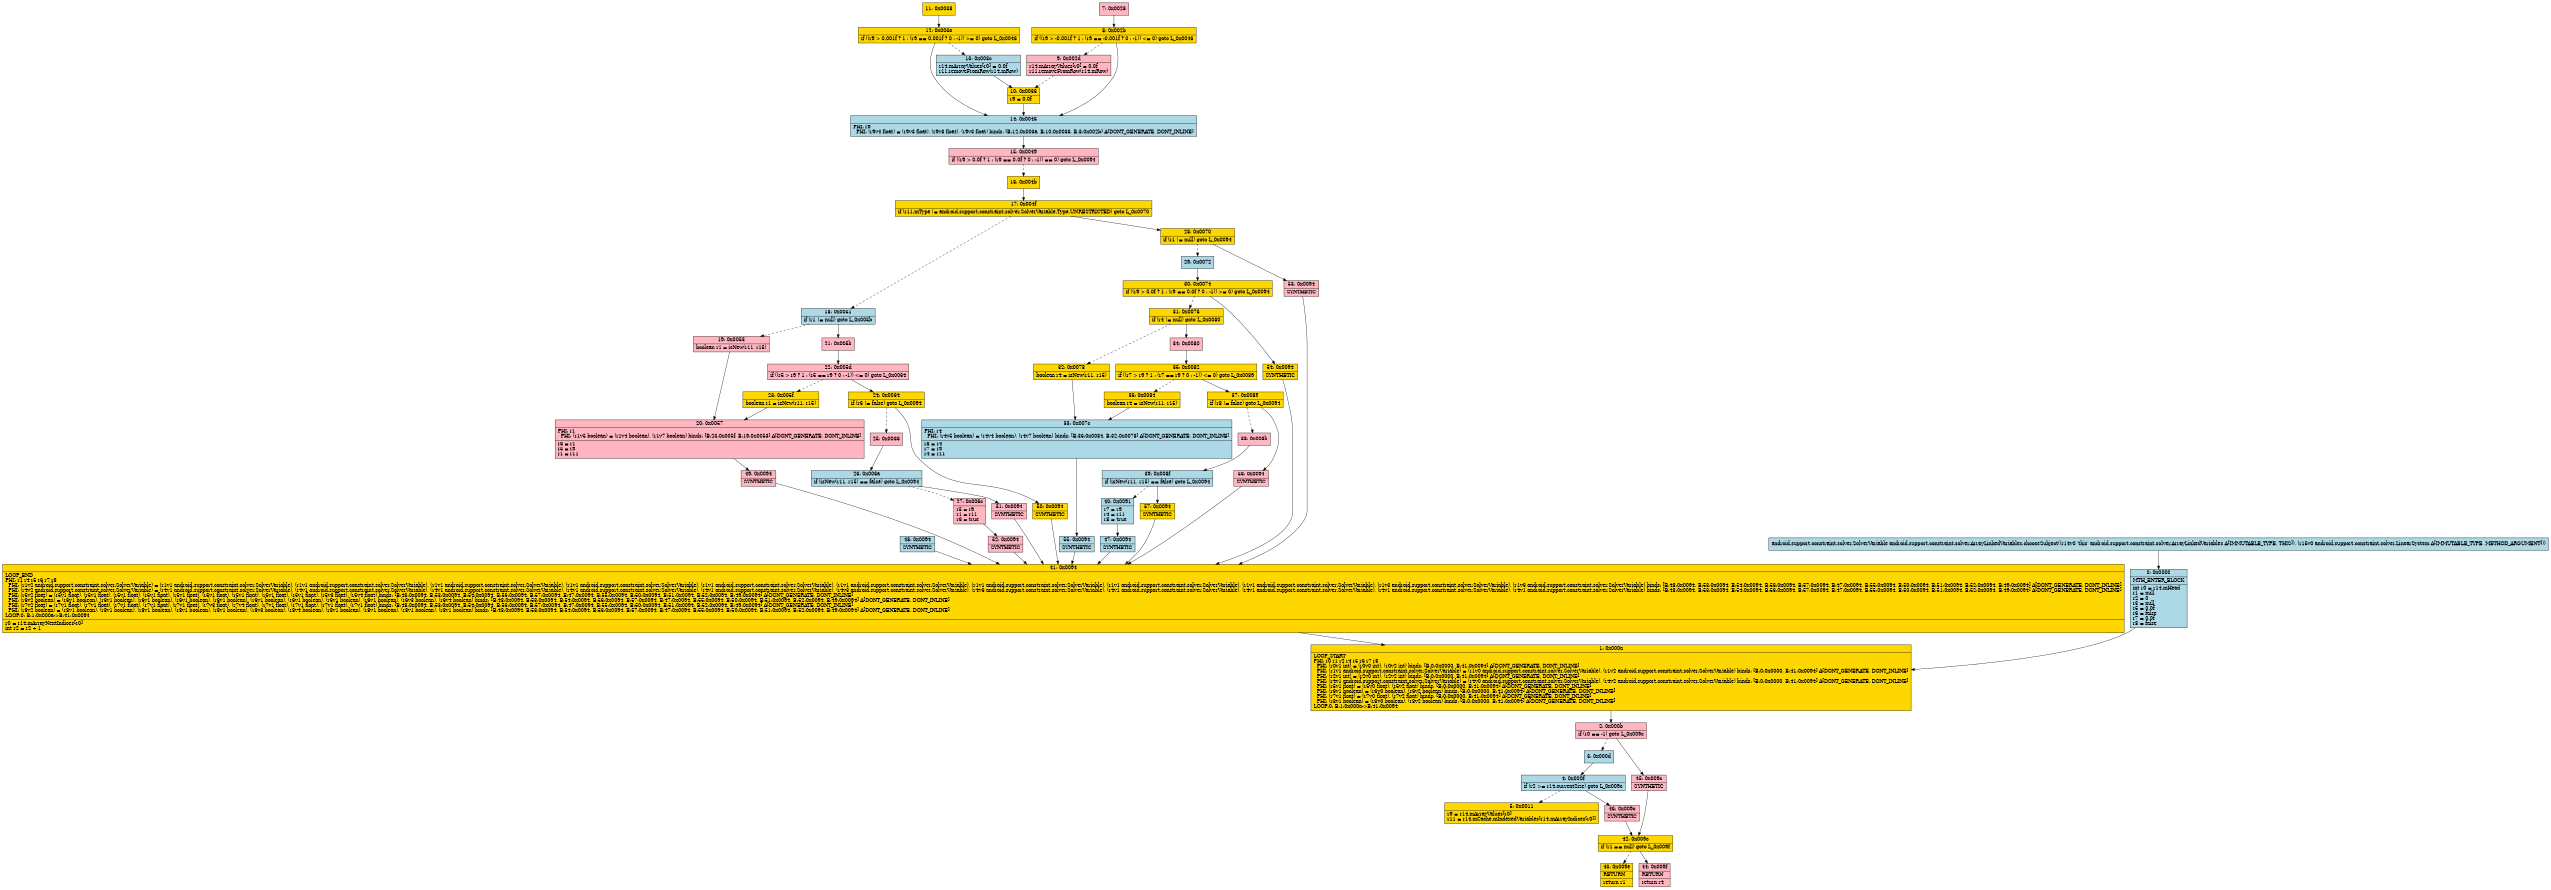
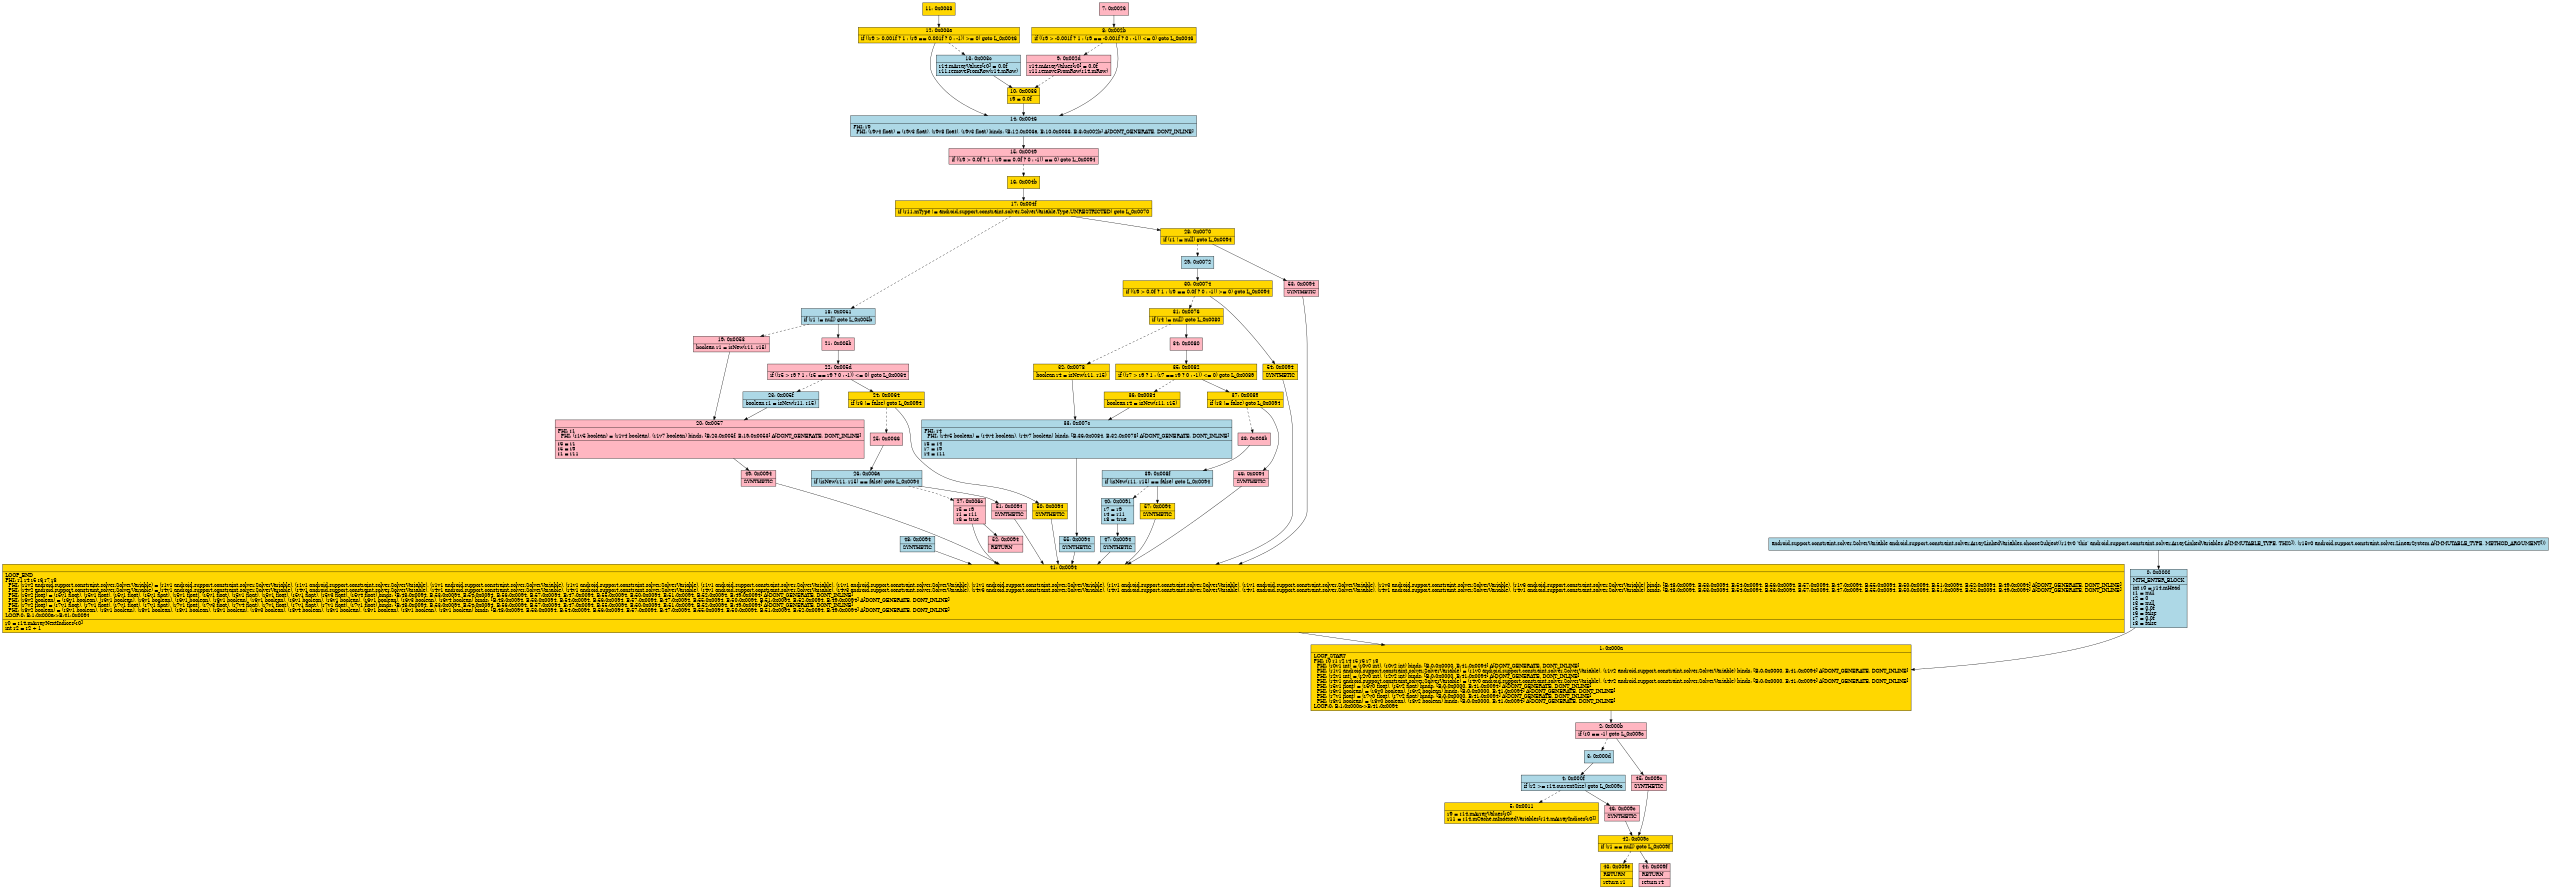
node "23: 0x005f": fillcolor gold -> lightblue
node "52: 0x0094": text "SYNTHETIC" -> "RETURN"
edge "52: 0x0094" -> "41: 0x0094": now "27: 0x006c" -> "41: 0x0094"
